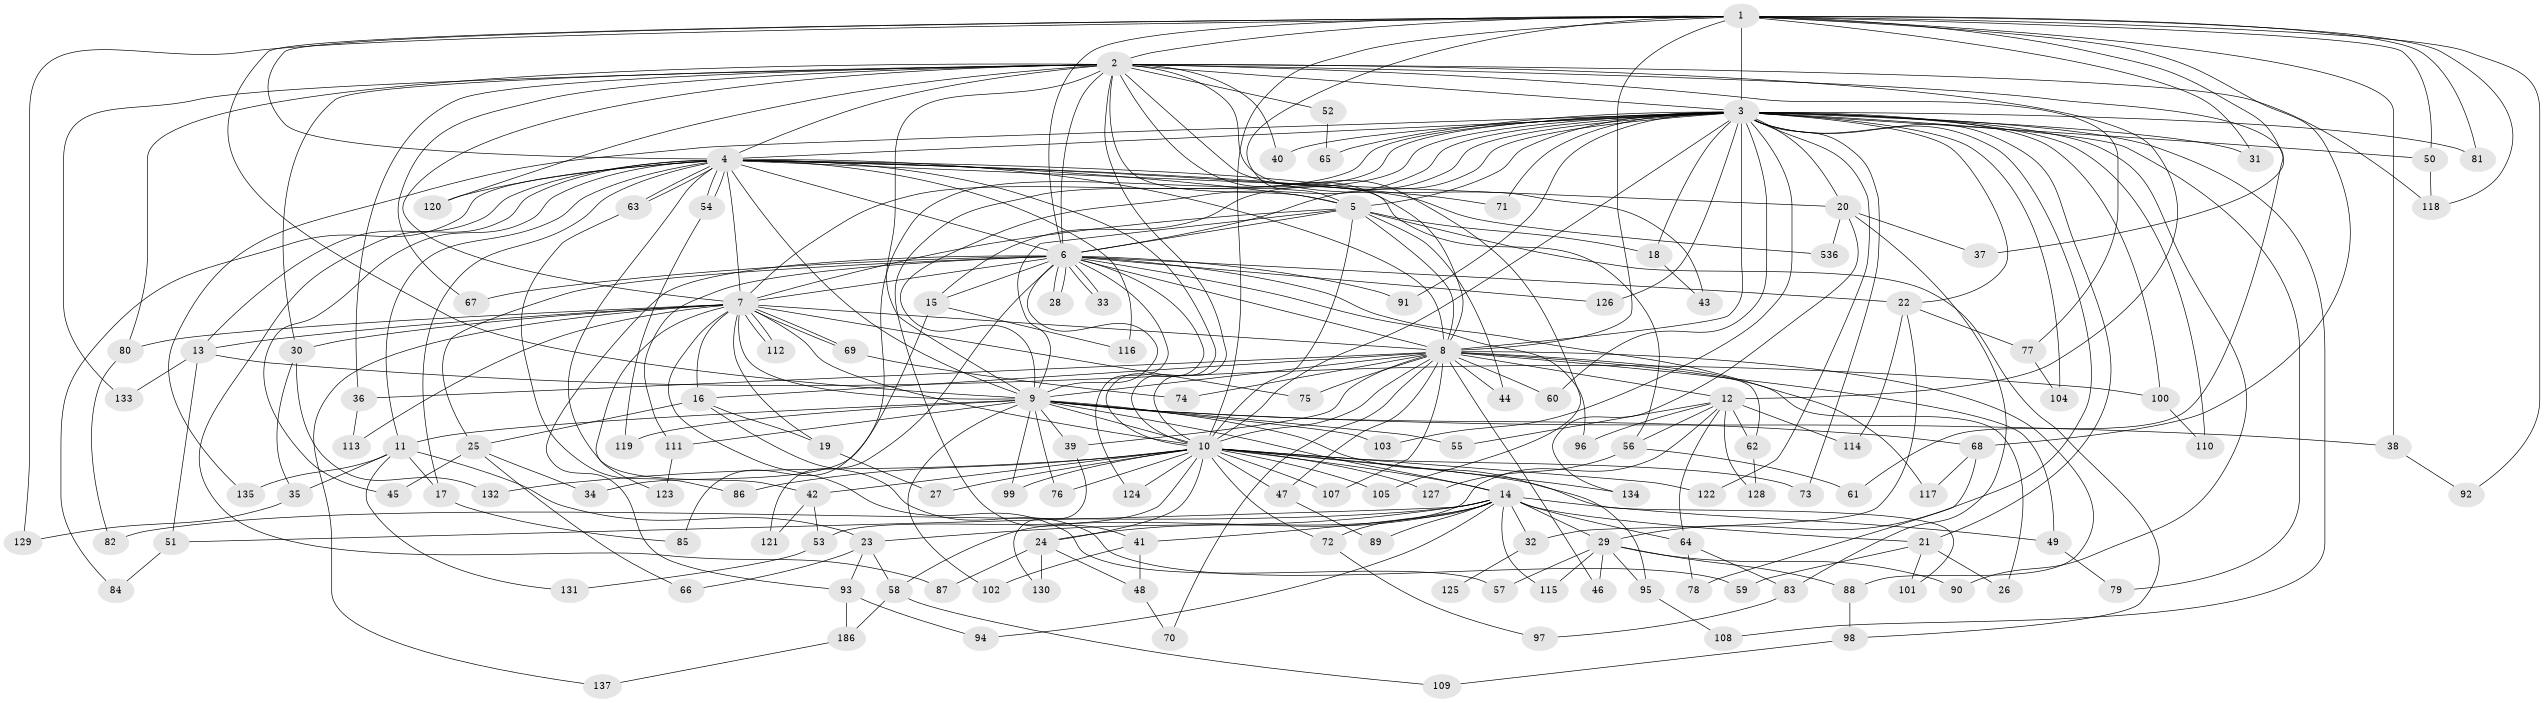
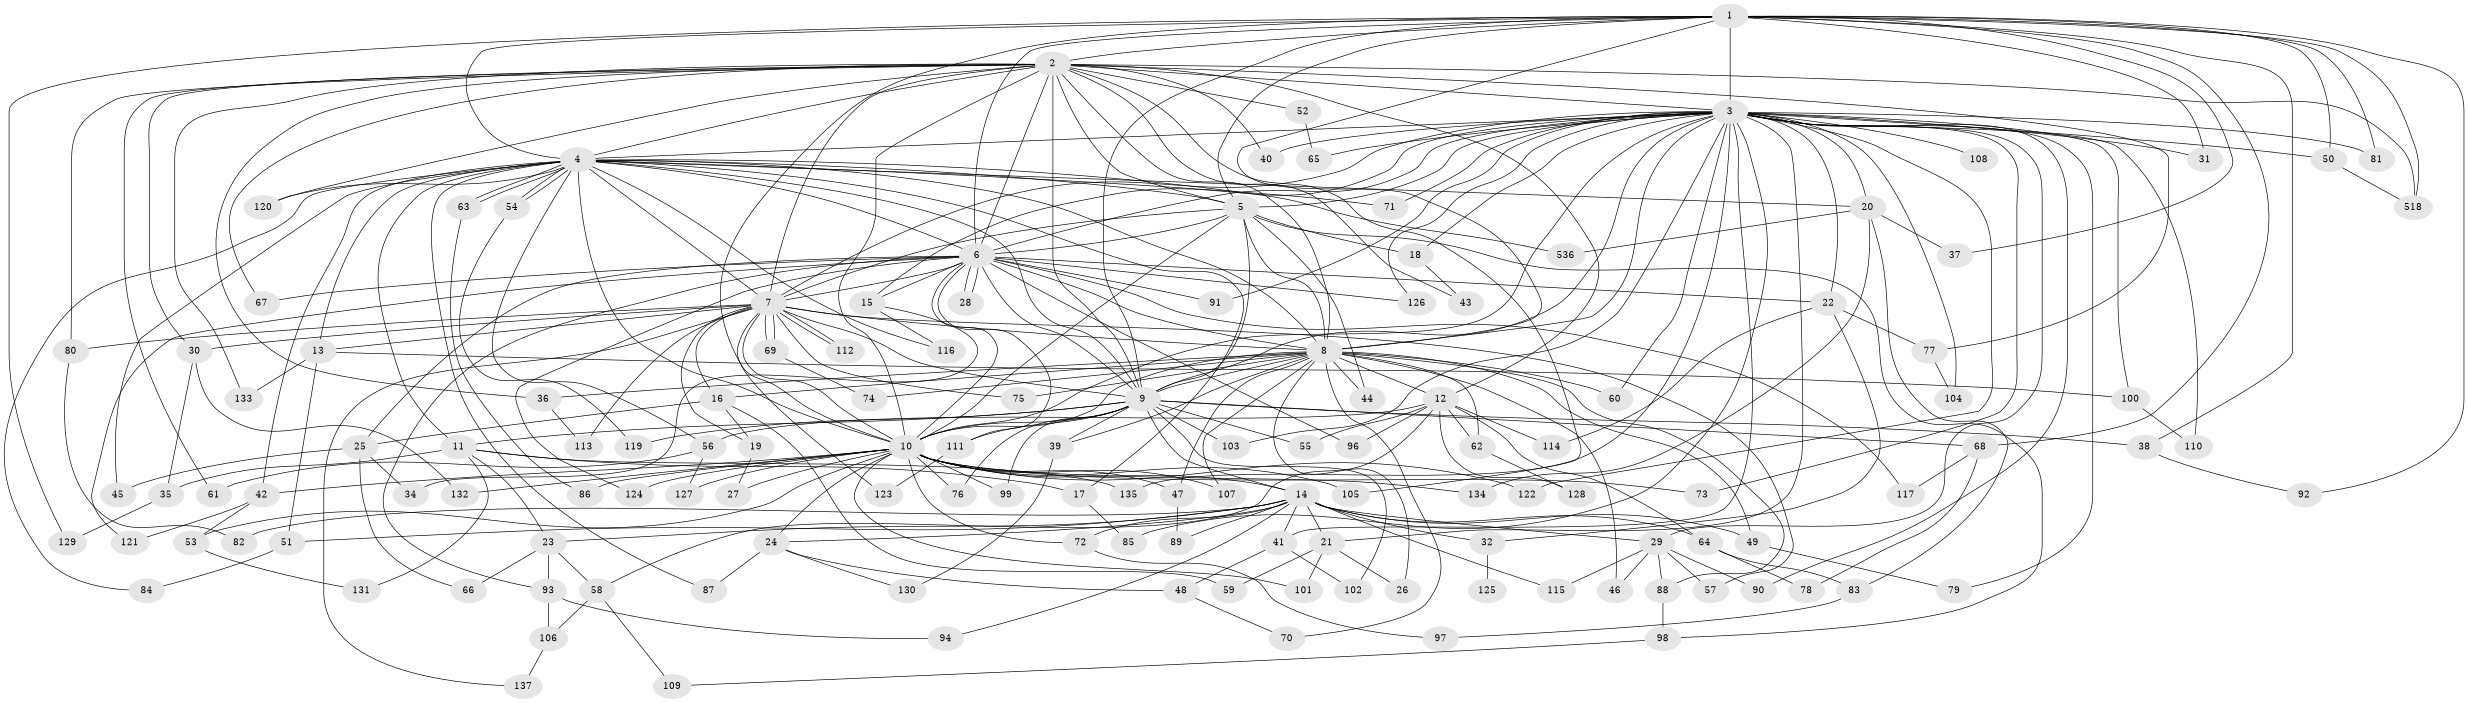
node "118": label "118" -> "518"
node "33": removed
node "95": removed
node "186": label "186" -> "106"
